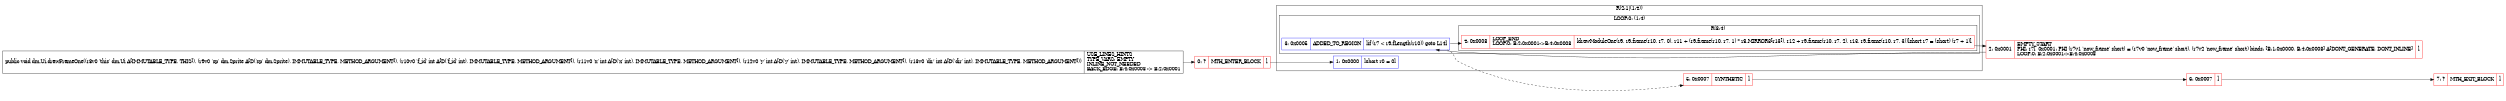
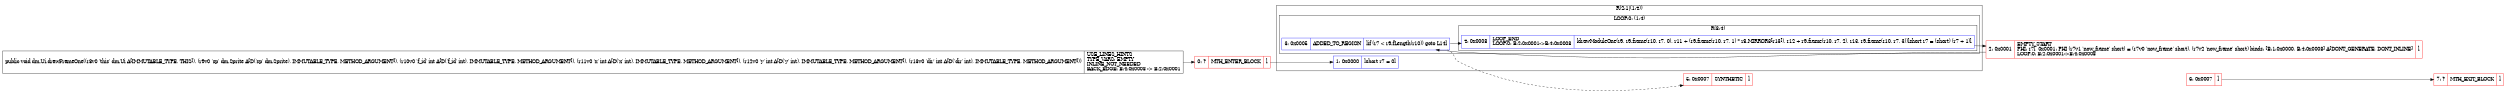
node "4: 0x0008": color red -> blue
node "1: 0x0000": text "lshort r0 = 0l" -> "lshort r7 = 0l"
edge "5: 0x0007" -> "6: 0x0007": removed
